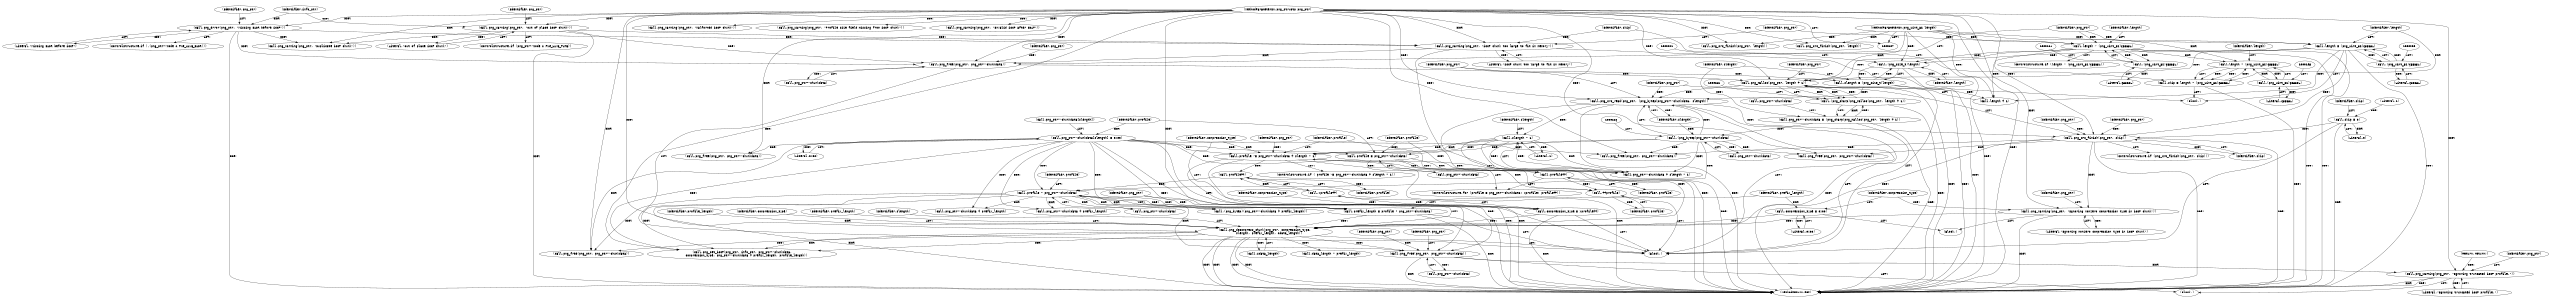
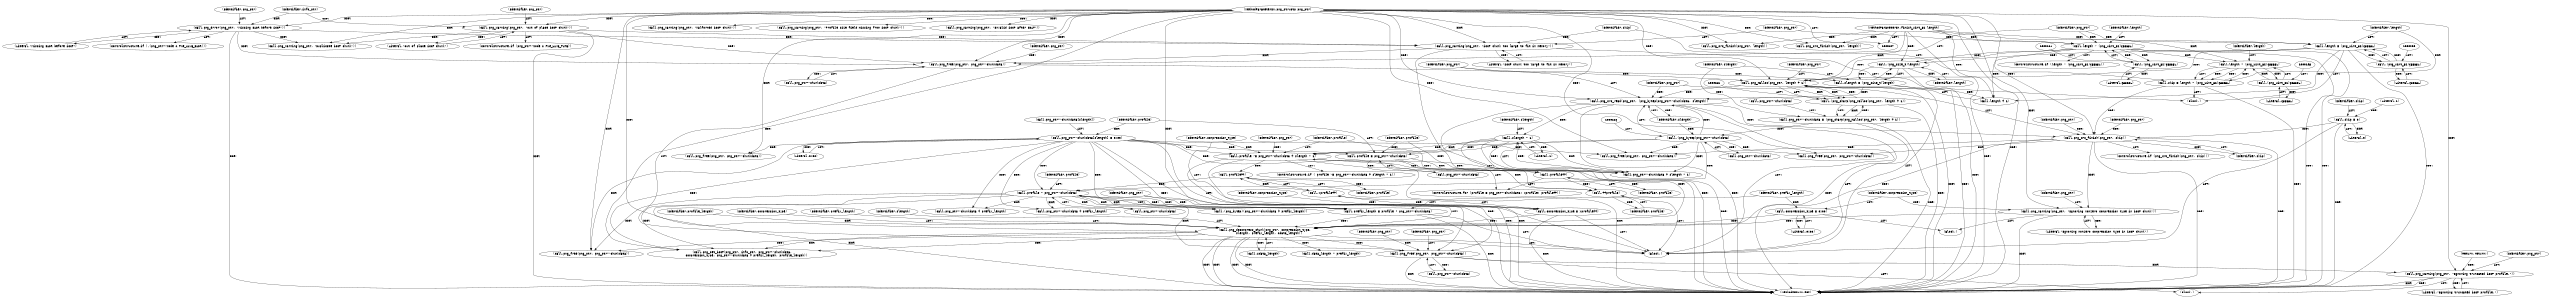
node "(MethodParameterIn,png_uint_32 length)": label "(MethodParameterIn,png_uint_32 length)" -> "(MethodParameterIn,finish_uint_32 length)"
node "1000221": removed
edge "(Call,length = (png_uint_32)65535L)" -> "(Call,png_crc_finish(png_ptr, skip))": now "(Call,skip = length - (png_uint_32)65535L)" -> "(Call,png_crc_finish(png_ptr, skip))"
